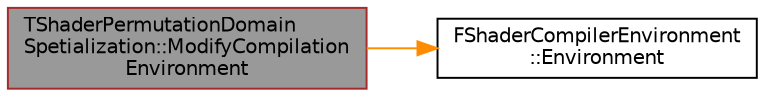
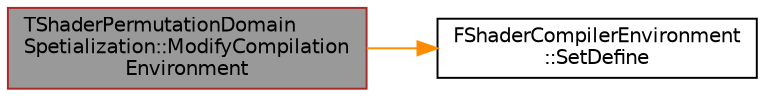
node "FShaderCompilerEnvironment ::Environment": label "FShaderCompilerEnvironment ::Environment" -> "FShaderCompilerEnvironment ::SetDefine"
